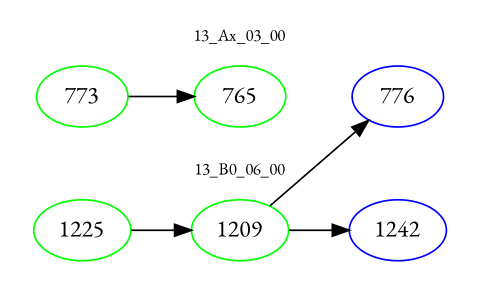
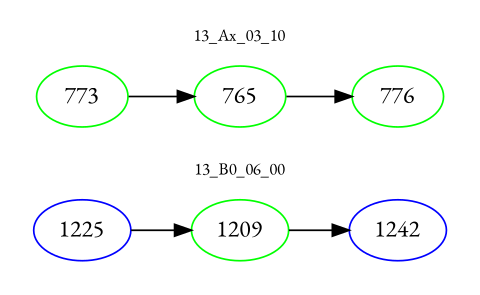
cluster "13_Ax_03_00": label "13_Ax_03_00" -> "13_Ax_03_10"
node "776": color blue -> green
edge "1209" -> "776": now "765" -> "776"
node "1225": color green -> blue
